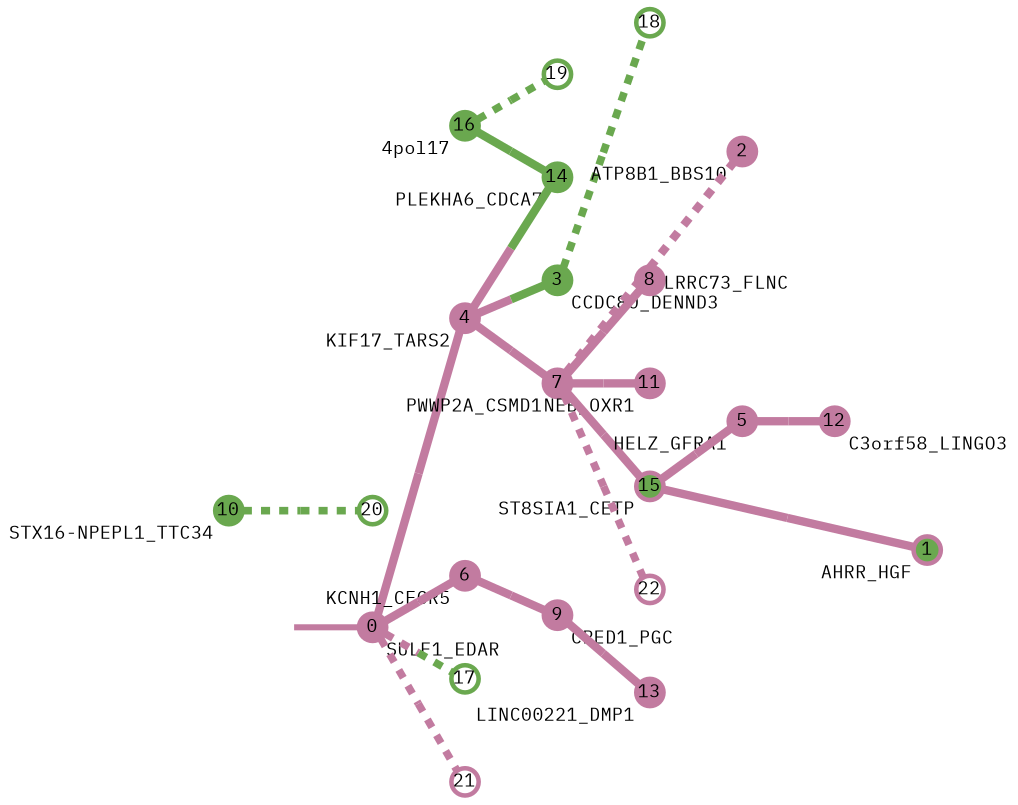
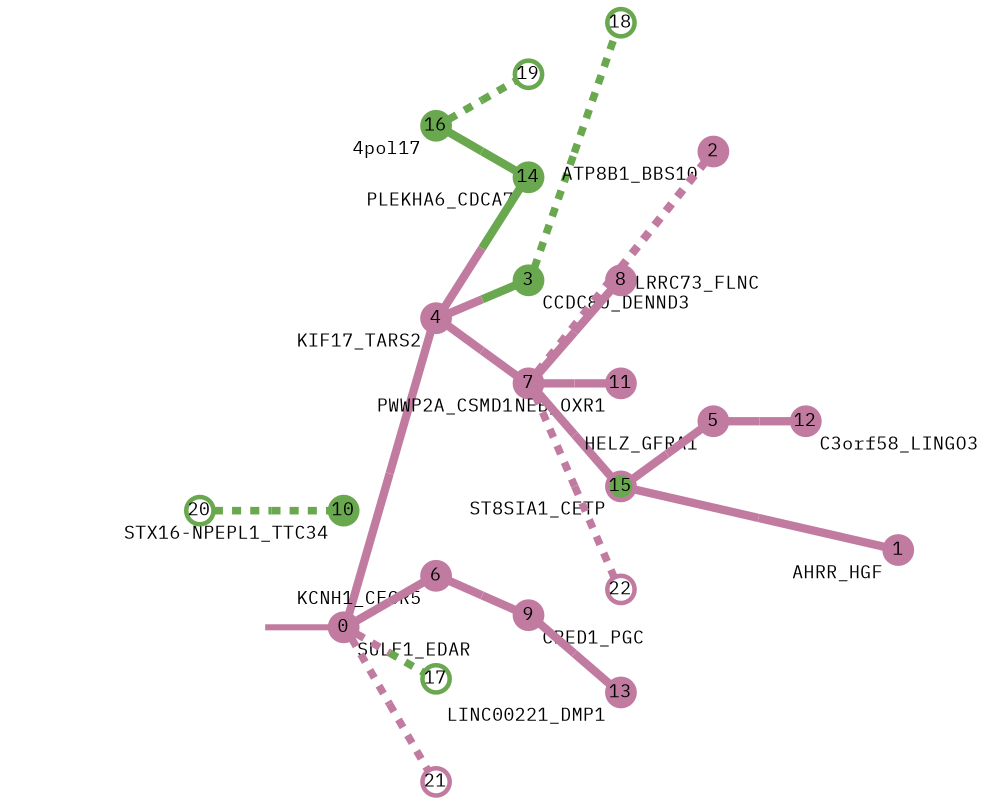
edge "10 STX16-NPEPL1_TTC34" -> "20": reversed
node "1 AHRR_HGF": fillcolor #6aa84fff -> #c27ba0ff
